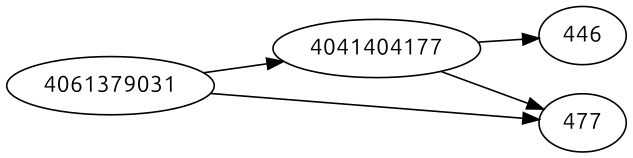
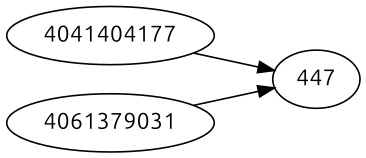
node "446": removed
edge "4061379031" -> "4041404177": removed
node "477": label "477" -> "447"
